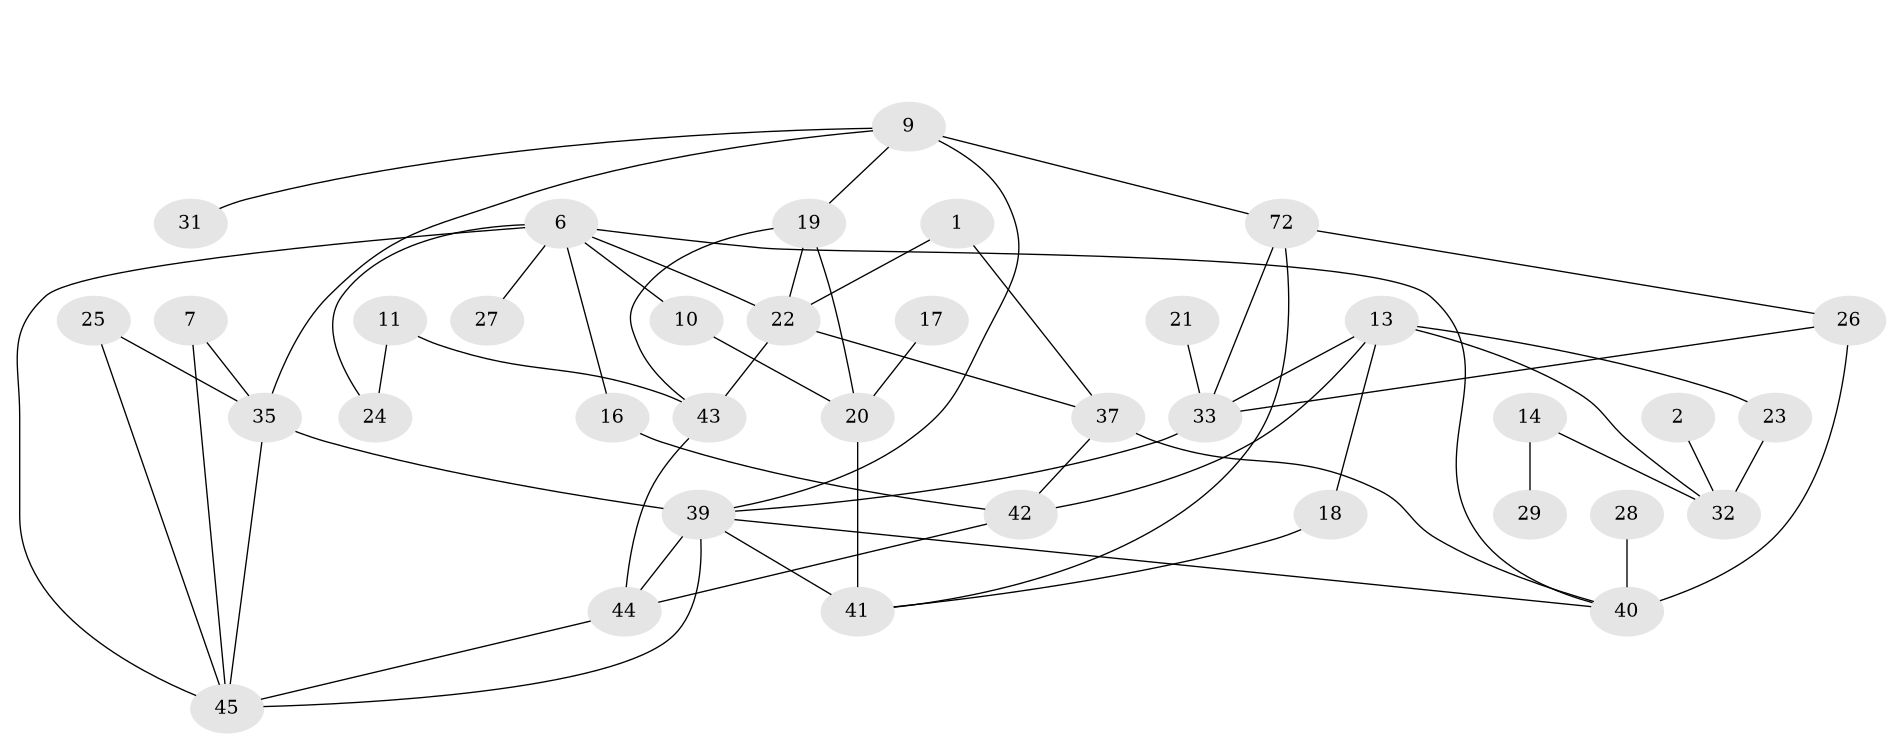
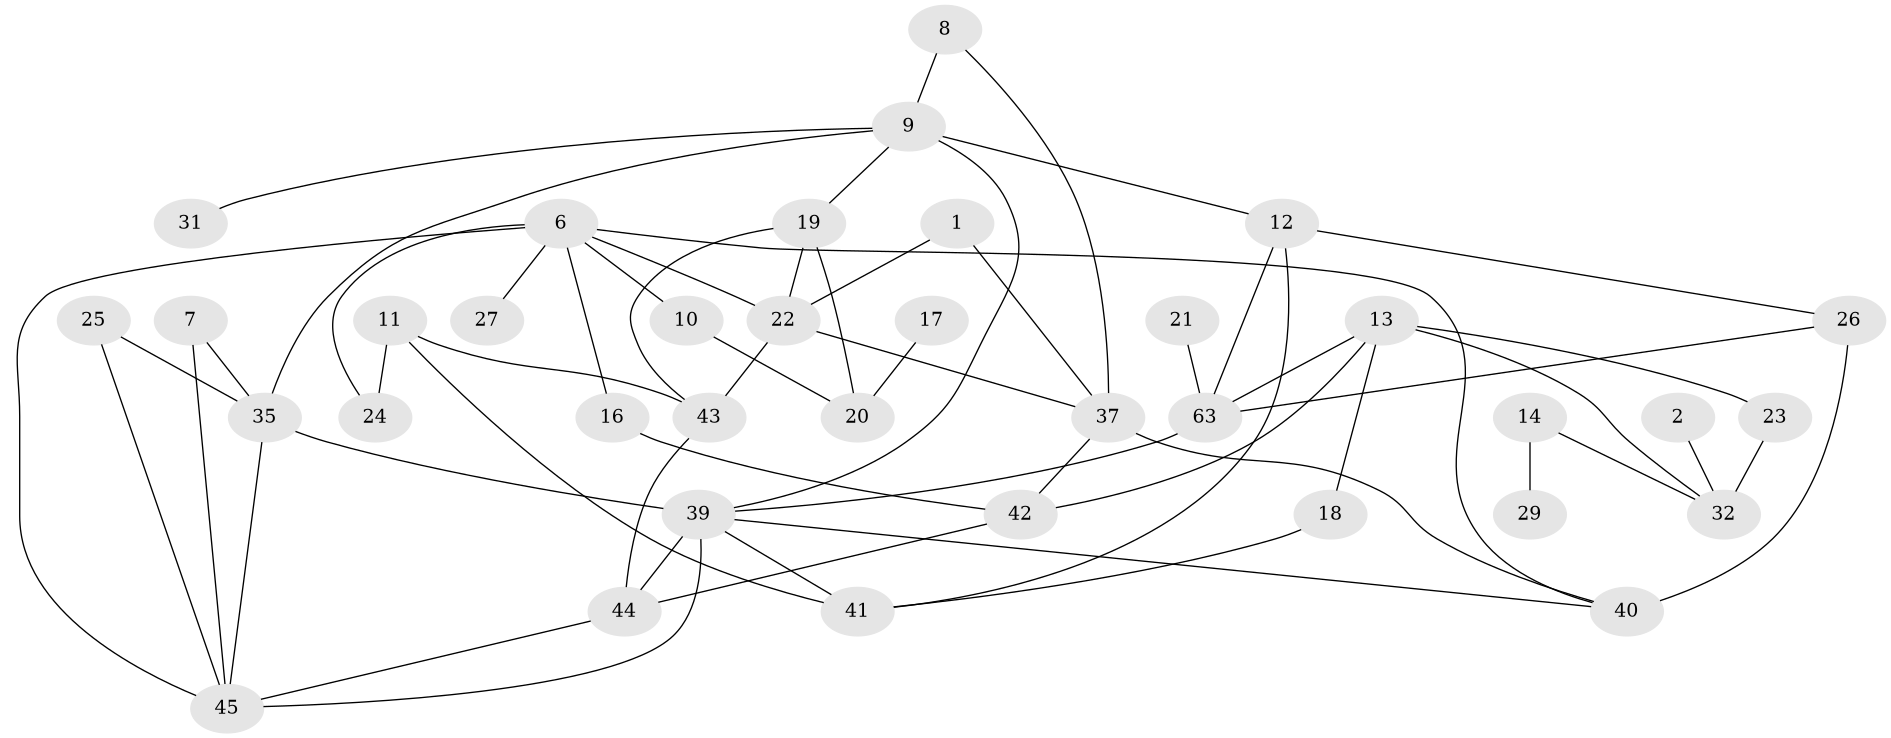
node "8": added
node "72": label "72" -> "12"
node "33": label "33" -> "63"
edge "20" -- "41": now "11" -- "41"
node "28": removed
